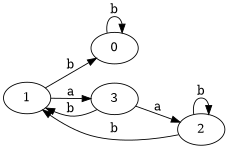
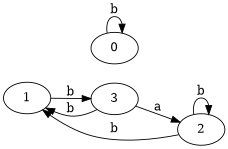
edge "1" -> "0": removed, label "b"
edge "1" -> "3": label "a" -> "b"
